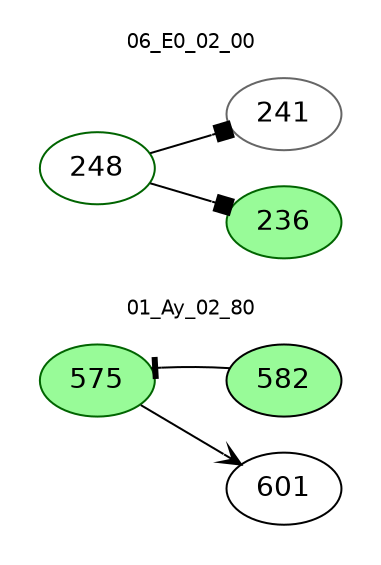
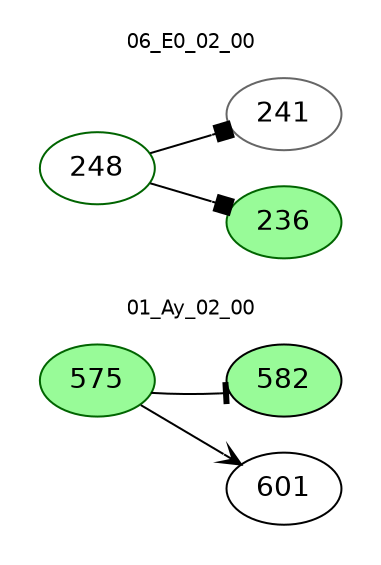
cluster "01_Ay_02_80": label "01_Ay_02_80" -> "01_Ay_02_00"
edge "582" -> "575": reversed
